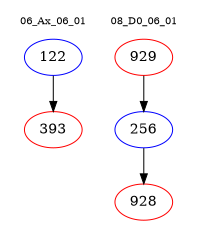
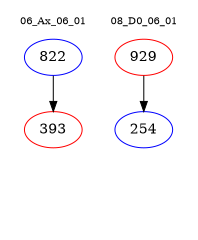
node "122": label "122" -> "822"
node "256": label "256" -> "254"
node "928": removed
